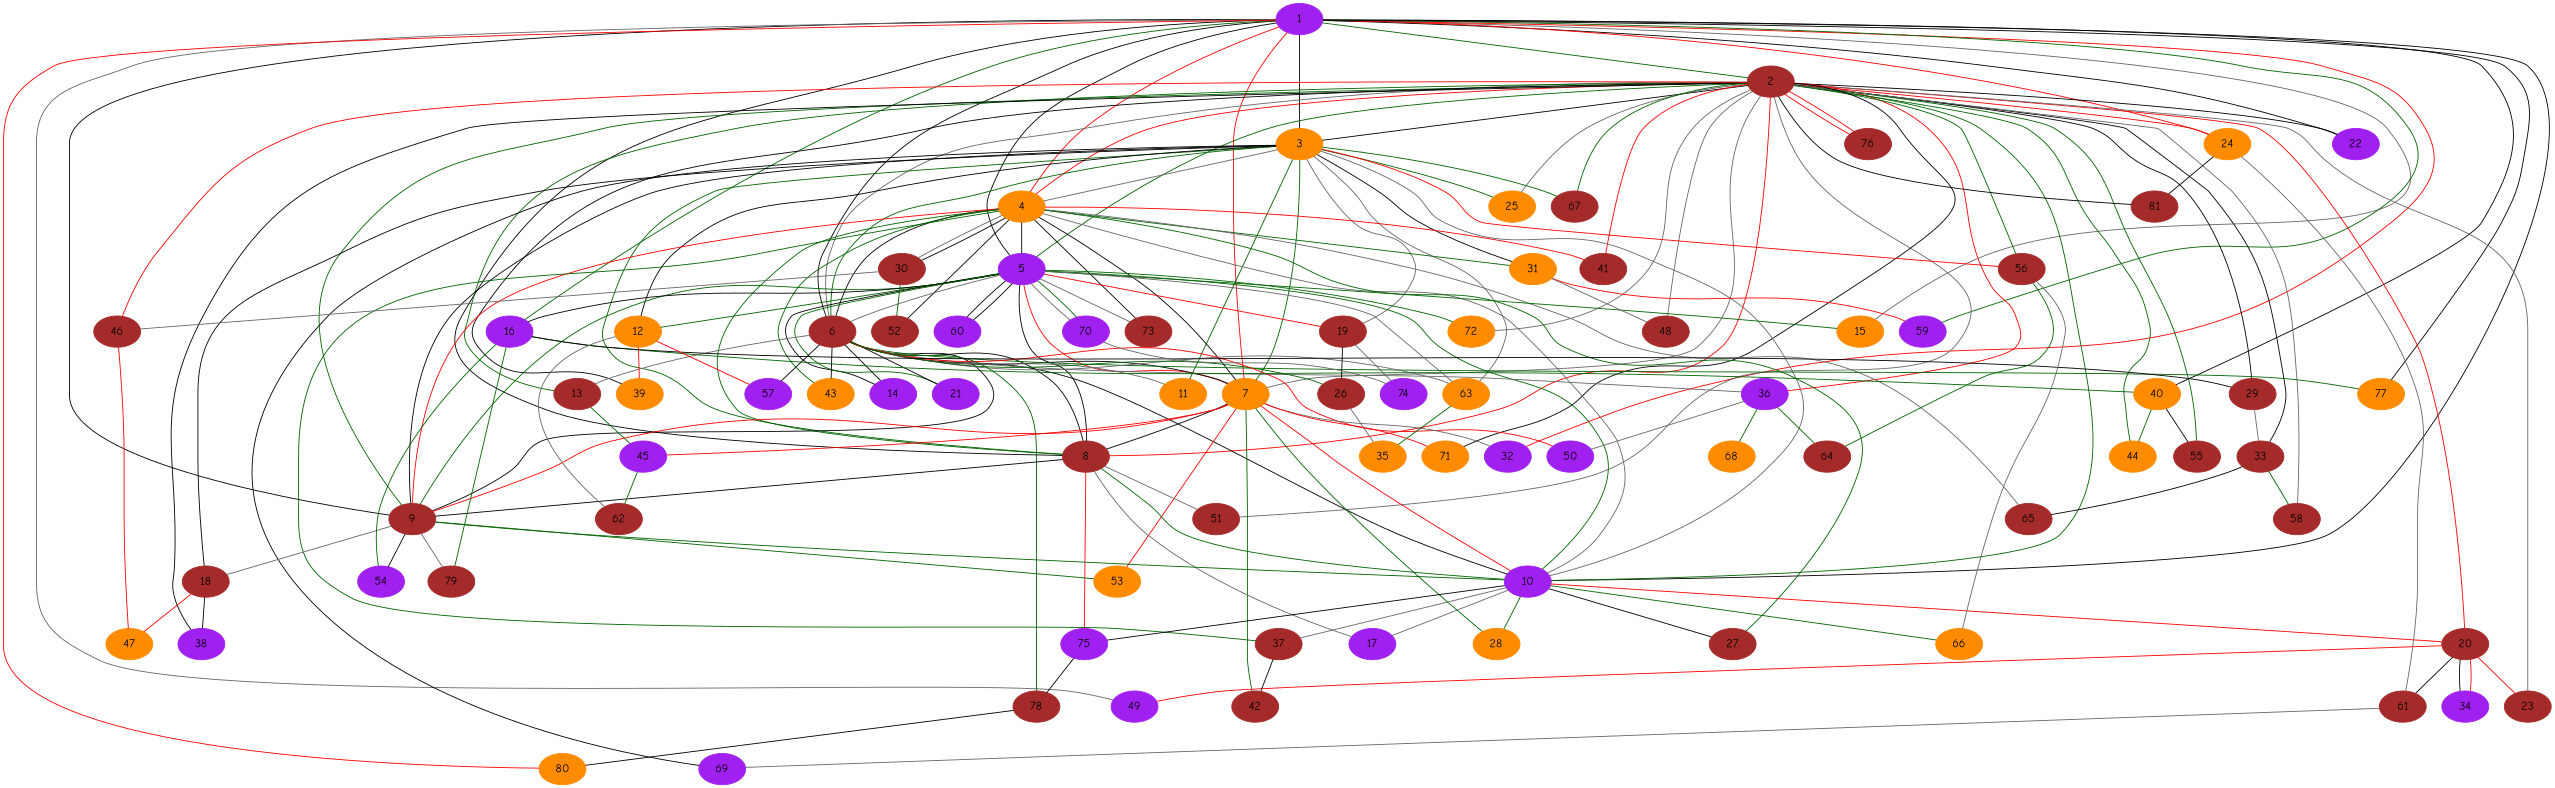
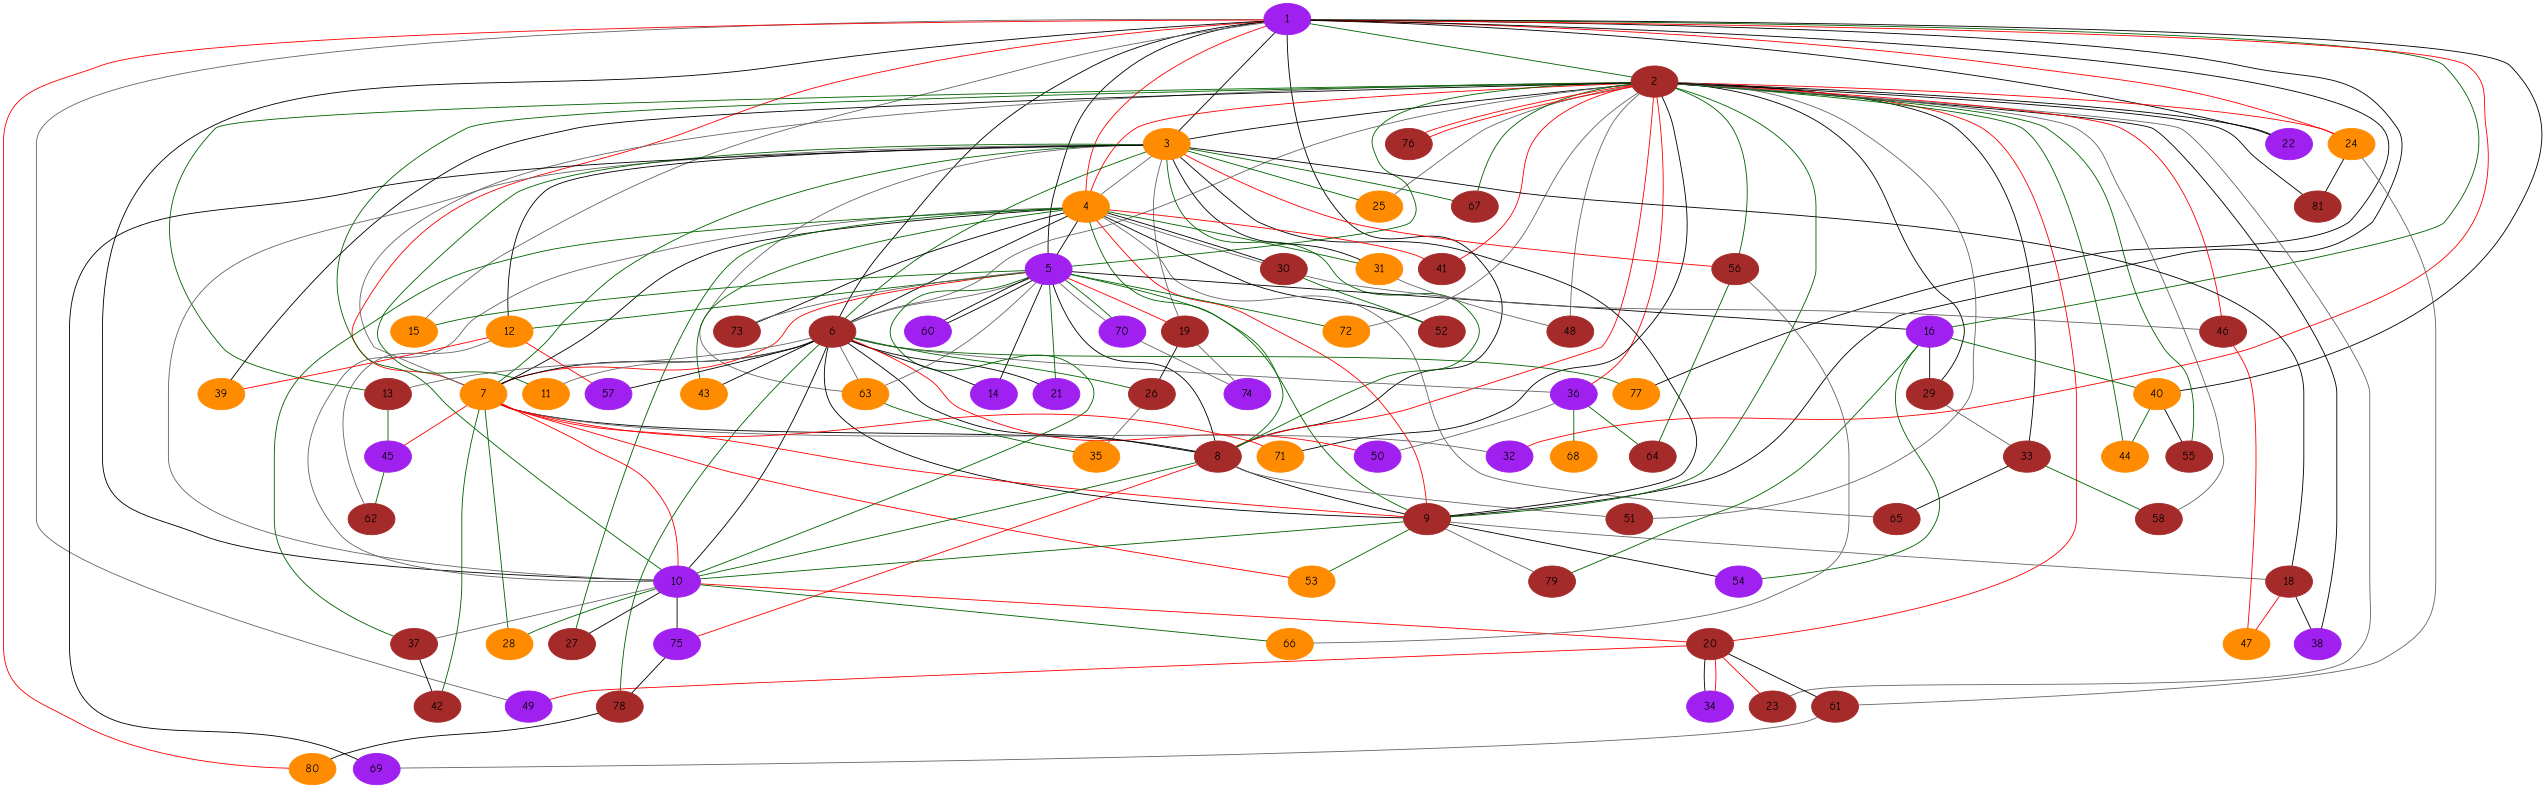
node "59": removed
node "17": removed
